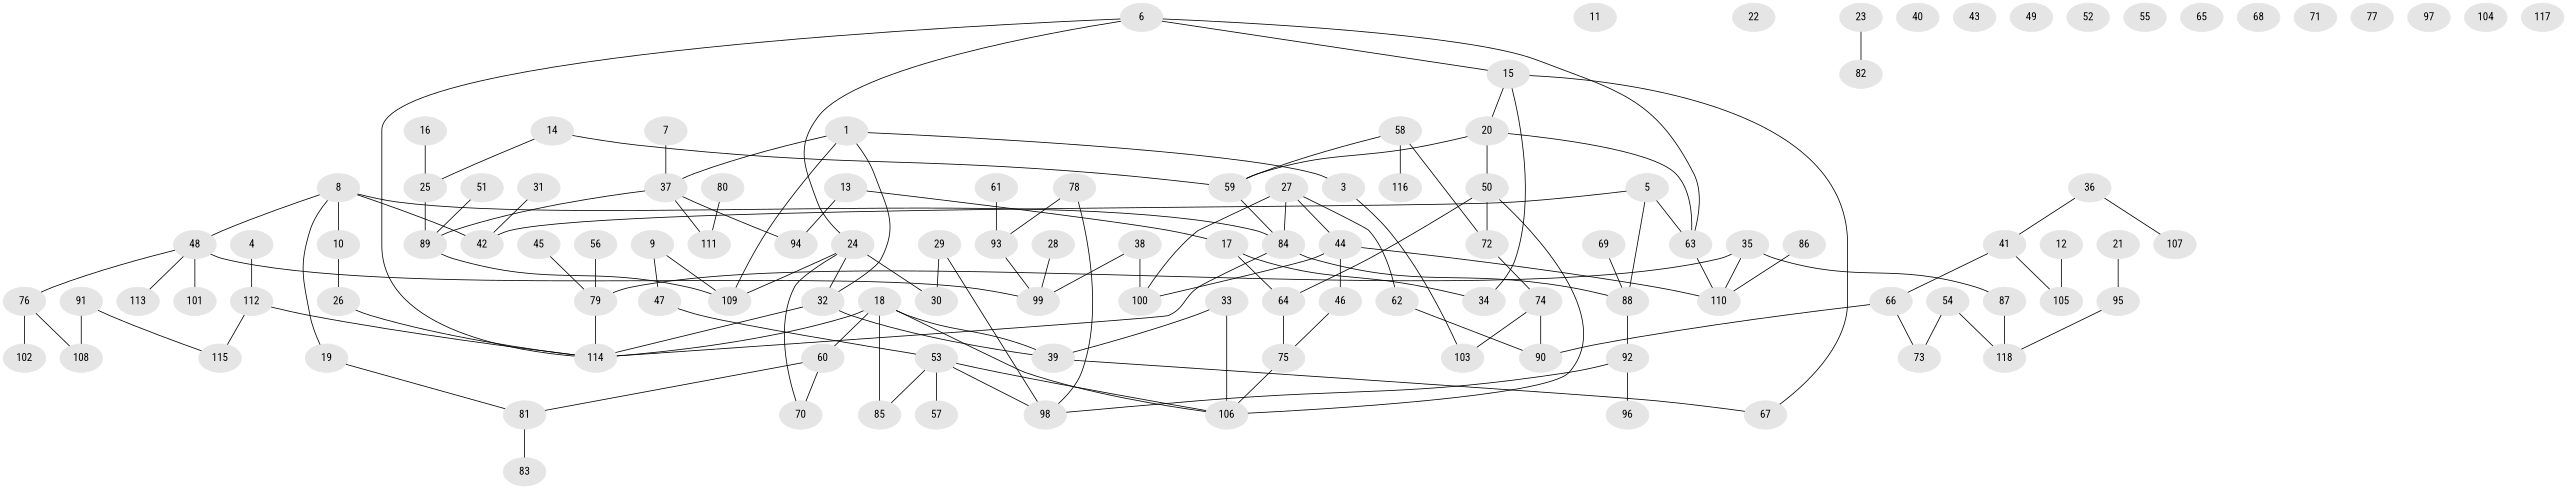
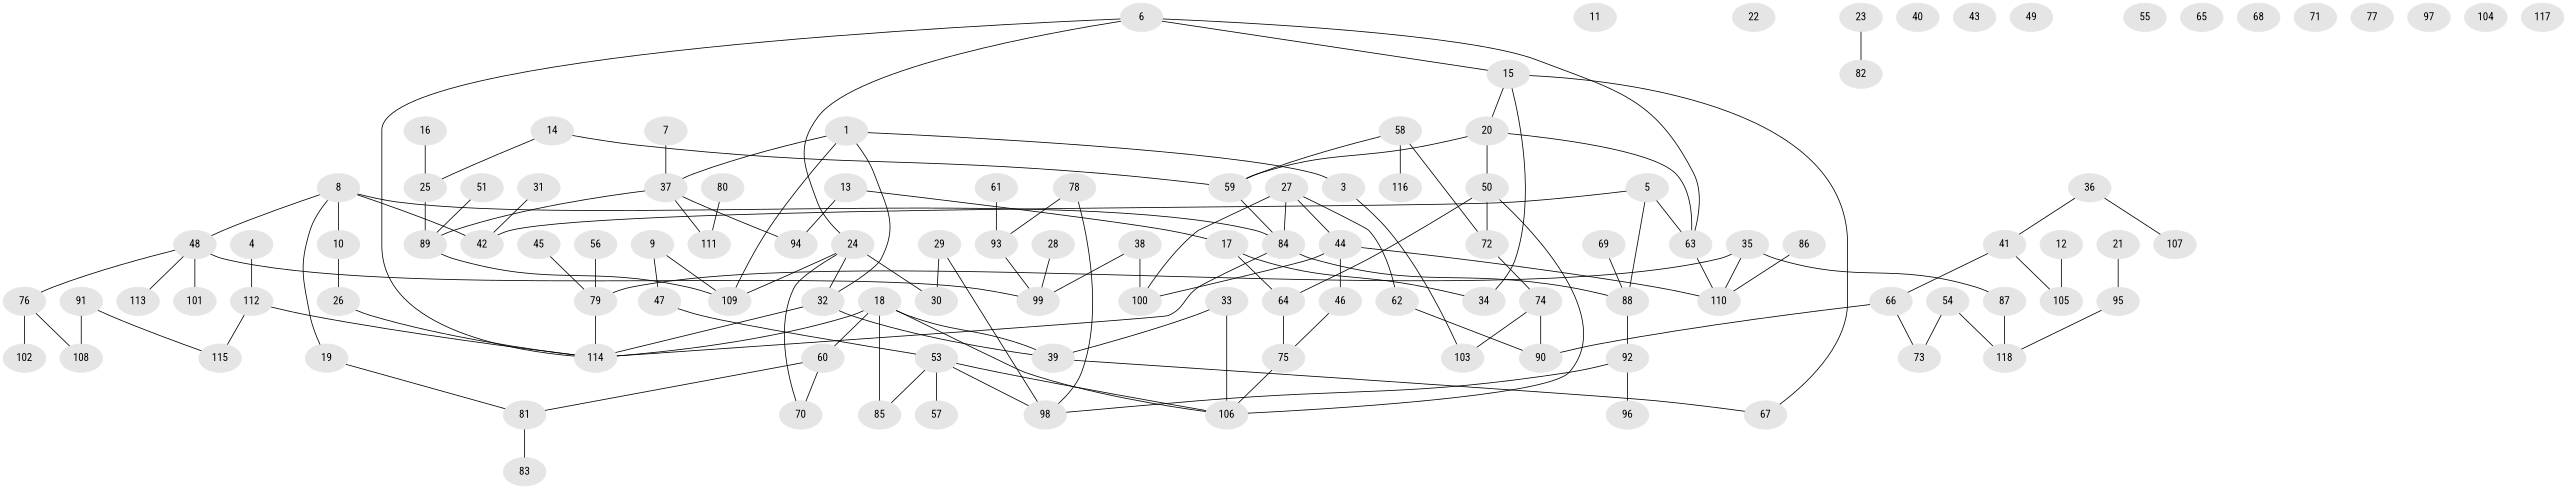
node "52": removed
